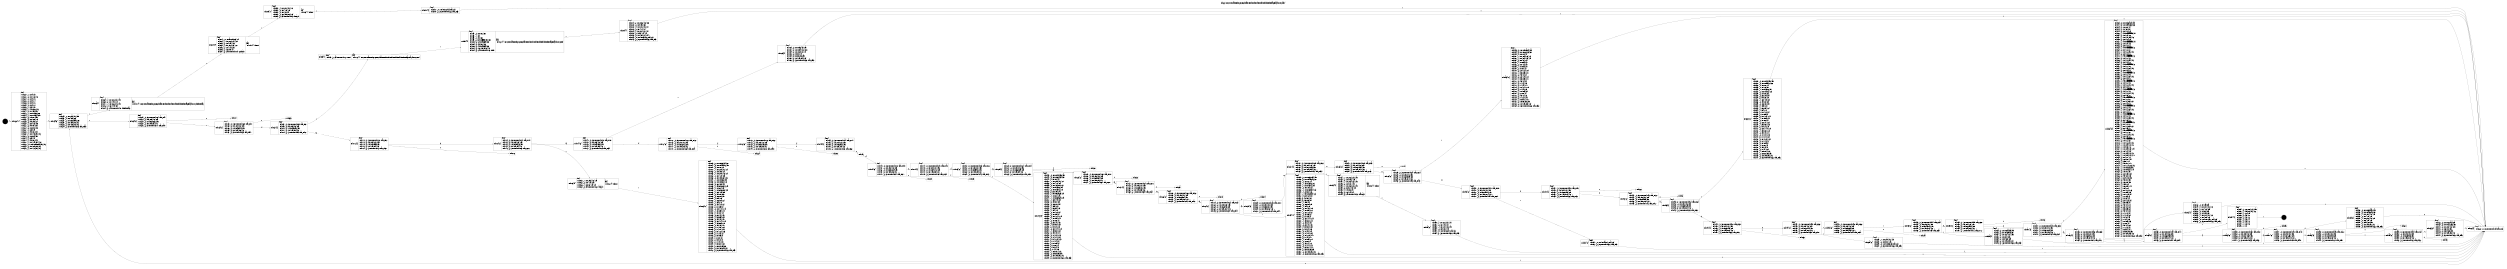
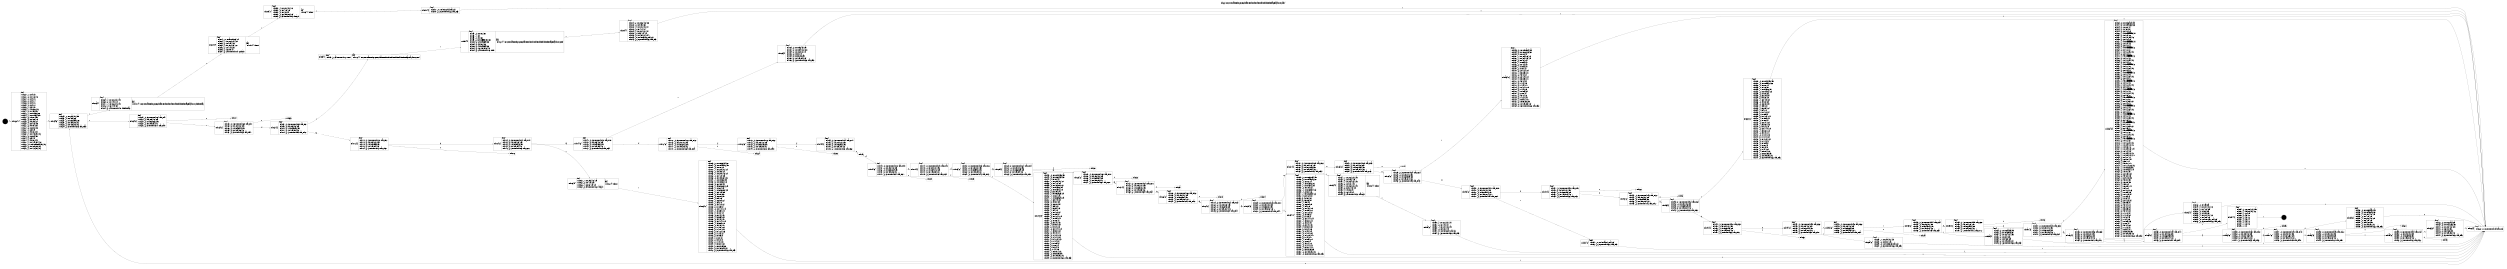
edge "0x40187f [28]" -> "0x401dc9 [147]": now "0x40189b [28]" -> "0x401dc9 [147]"
